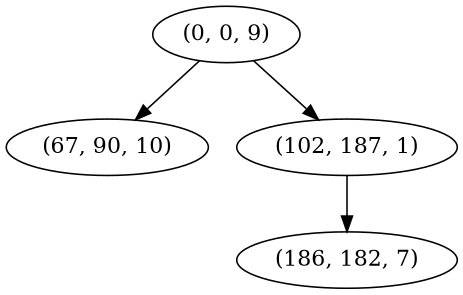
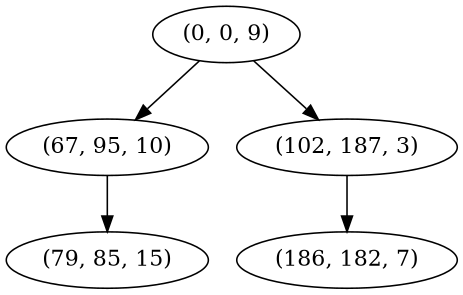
node "(67, 90, 10)": label "(67, 90, 10)" -> "(67, 95, 10)"
node "(102, 187, 1)": label "(102, 187, 1)" -> "(102, 187, 3)"
node "(79, 85, 15)": added
